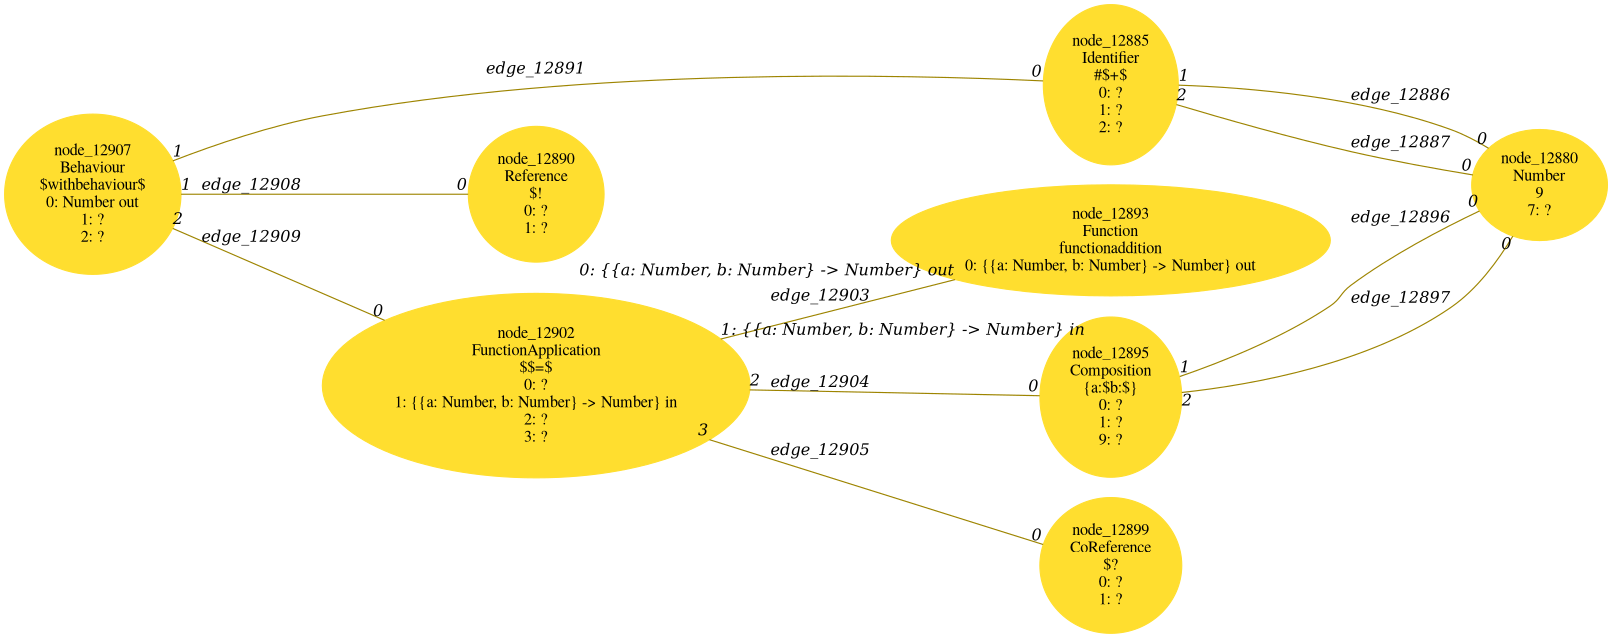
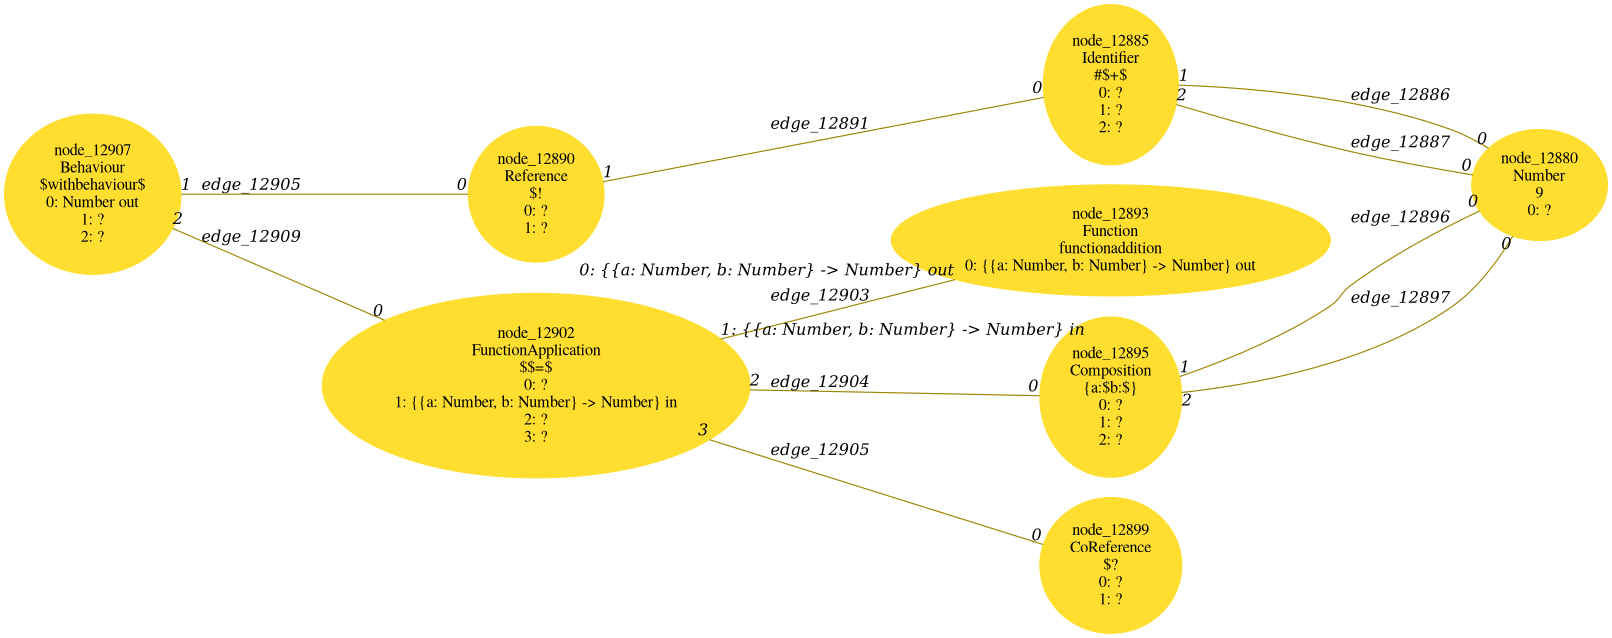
edge "node_12885 Identifier #$+$ 0: ? 1: ? 2: ?" -- "node_12907 Behaviour $withbehaviour$ 0: Number out 1: ? 2: ?": now "node_12885 Identifier #$+$ 0: ? 1: ? 2: ?" -- "node_12890 Reference $! 0: ? 1: ?"
node "node_12880 Number 9 7: ?": label "node_12880 Number 9 7: ?" -> "node_12880 Number 9 0: ?"
edge "node_12907 Behaviour $withbehaviour$ 0: Number out 1: ? 2: ?" -- "node_12890 Reference $! 0: ? 1: ?": label "edge_12908" -> "edge_12905"
node "node_12895 Composition {a:$b:$} 0: ? 1: ? 9: ?": label "node_12895 Composition {a:$b:$} 0: ? 1: ? 9: ?" -> "node_12895 Composition {a:$b:$} 0: ? 1: ? 2: ?"
